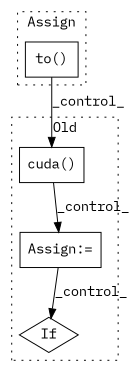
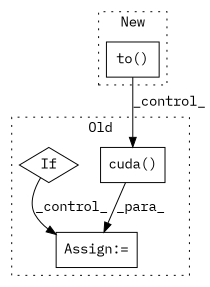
cluster "Assign": label "Assign" -> "New"
edge "cuda()" -> "Assign:=": label "_control_" -> "_para_"
edge "Assign:=" -> "If": reversed
